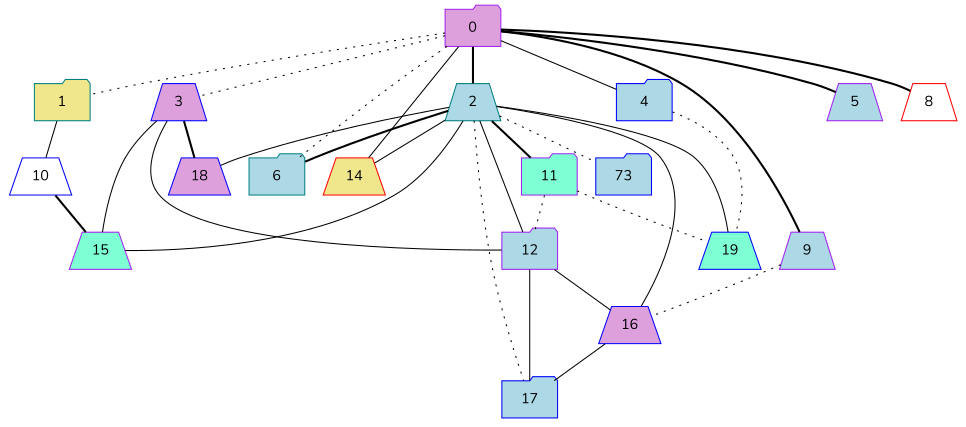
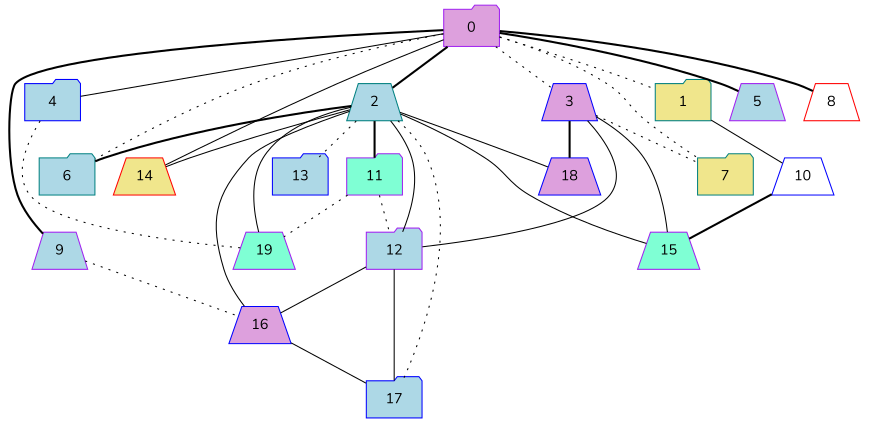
node "73": label "73" -> "13"
node "7": added
node "19": color blue -> purple
